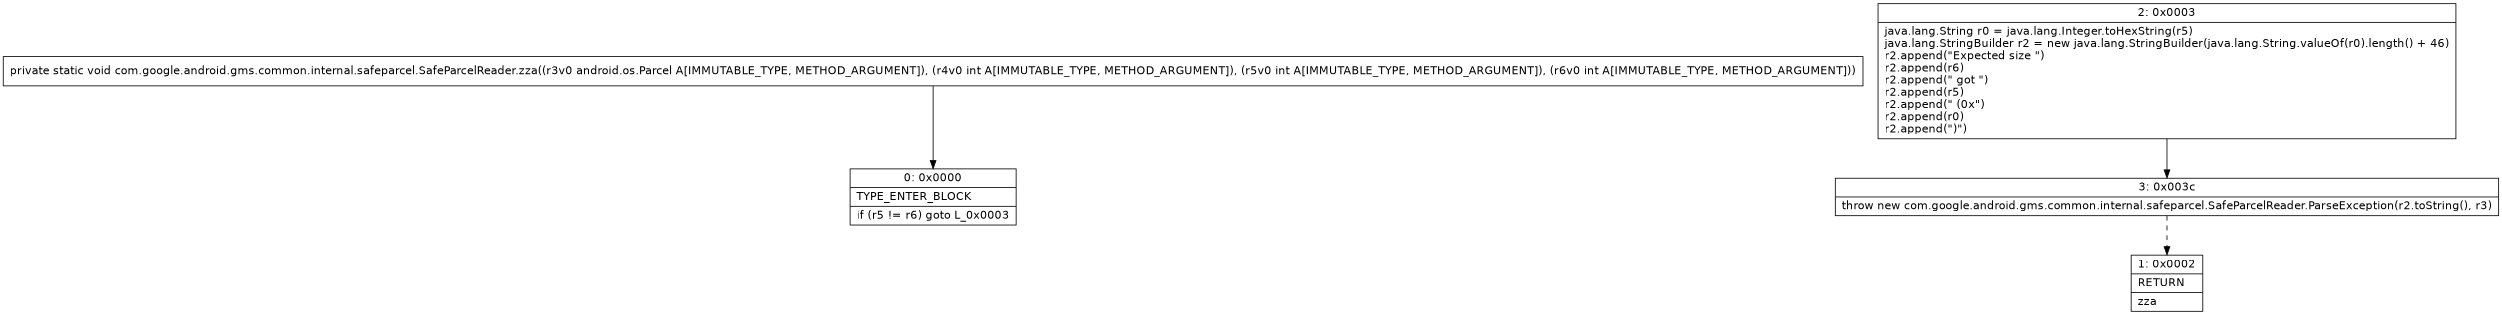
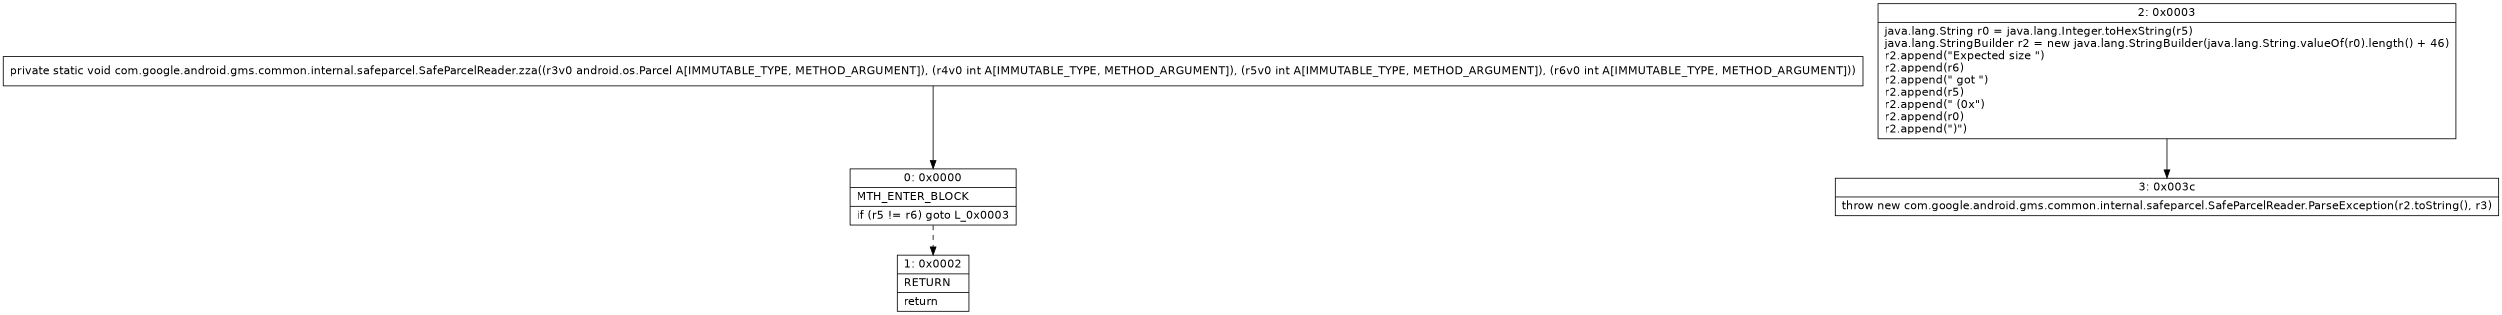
node "0: 0x0000": text "TYPE_ENTER_BLOCK" -> "MTH_ENTER_BLOCK"
edge "3: 0x003c" -> "1: 0x0002": now "0: 0x0000" -> "1: 0x0002"
node "1: 0x0002": text "zza" -> "return"
